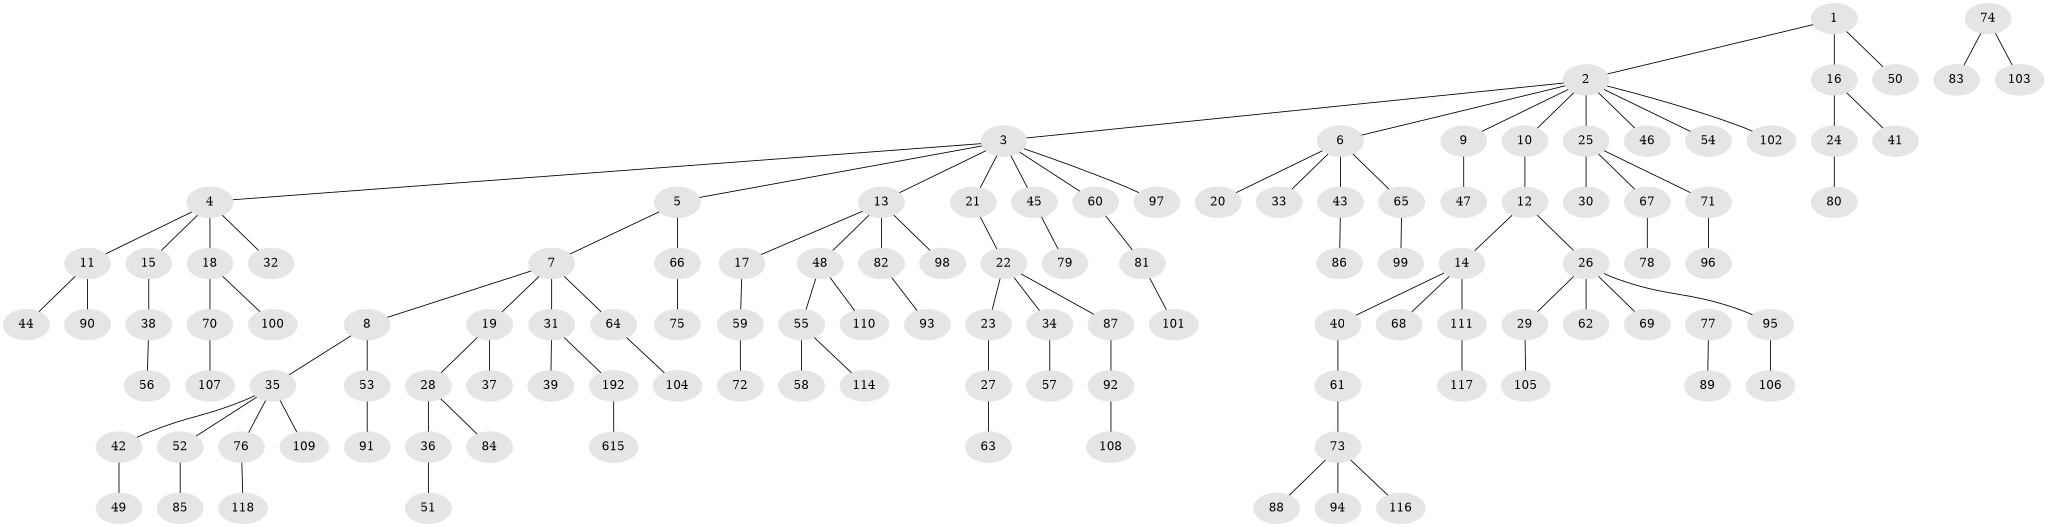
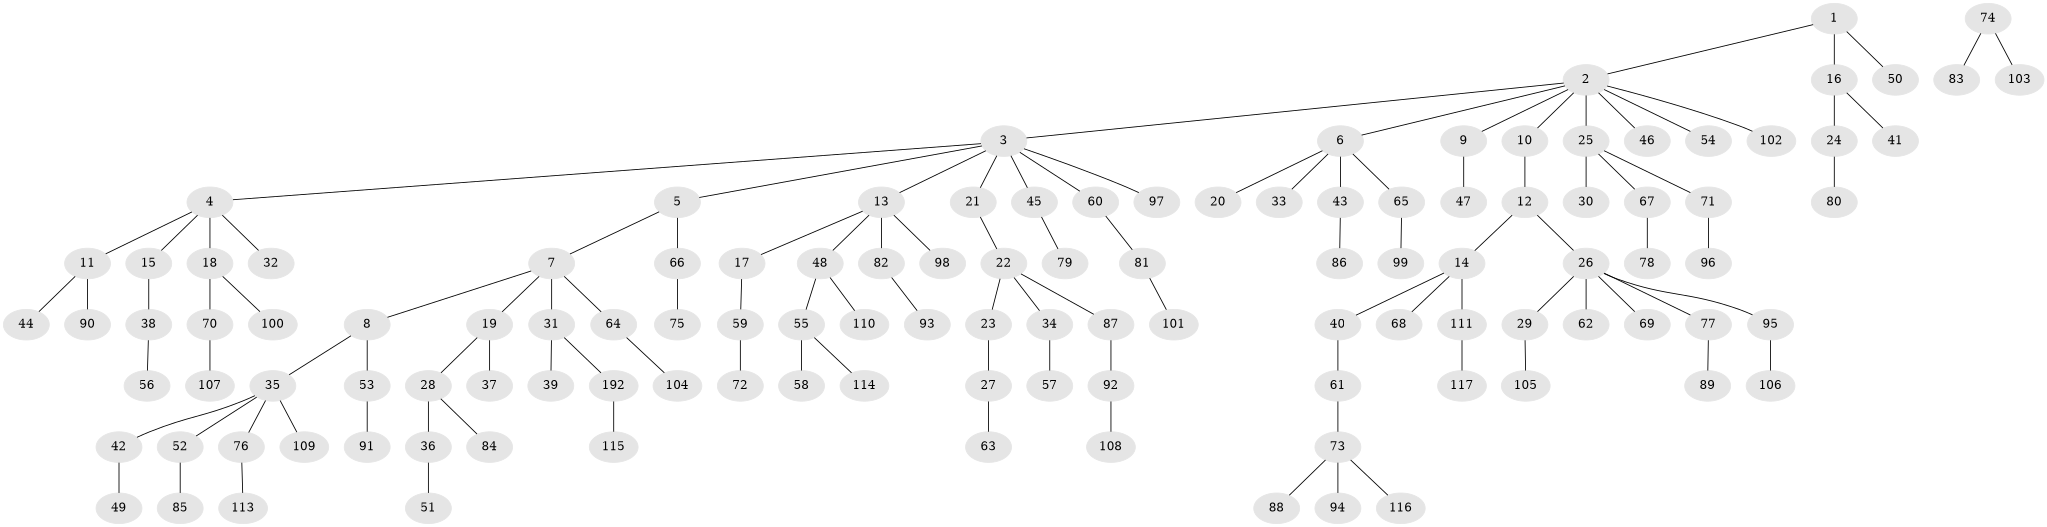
edge "26" -- "77": added
node "615": label "615" -> "115"
node "118": label "118" -> "113"
